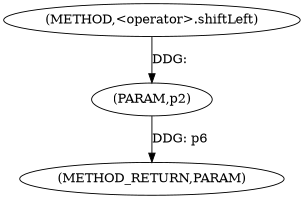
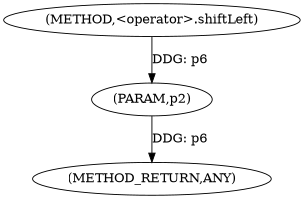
edge "(METHOD,<operator>.shiftLeft)" -> "(PARAM,p2)": label "DDG: " -> "DDG: p6"
node "(METHOD_RETURN,PARAM)": label "(METHOD_RETURN,PARAM)" -> "(METHOD_RETURN,ANY)"
